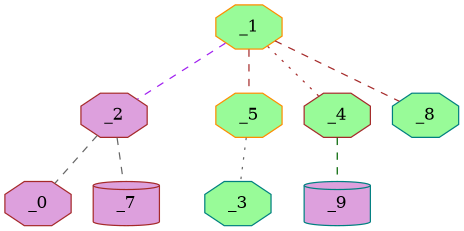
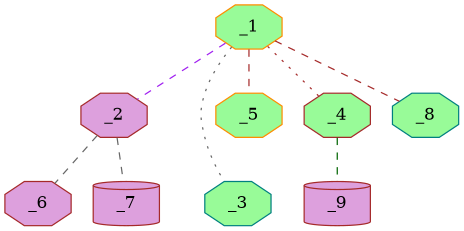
edge "_5" -- "_3": now "_1" -- "_3"
node "_0": label "_0" -> "_6"
node "_9": color teal -> brown
